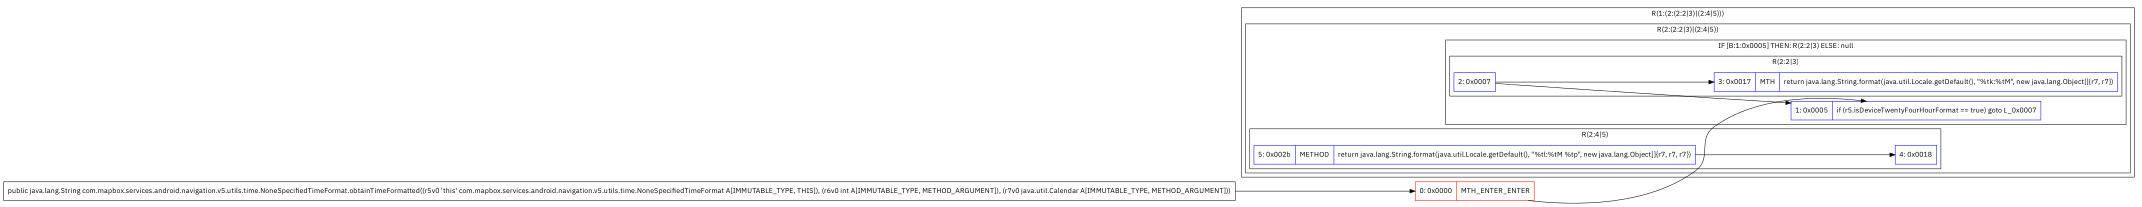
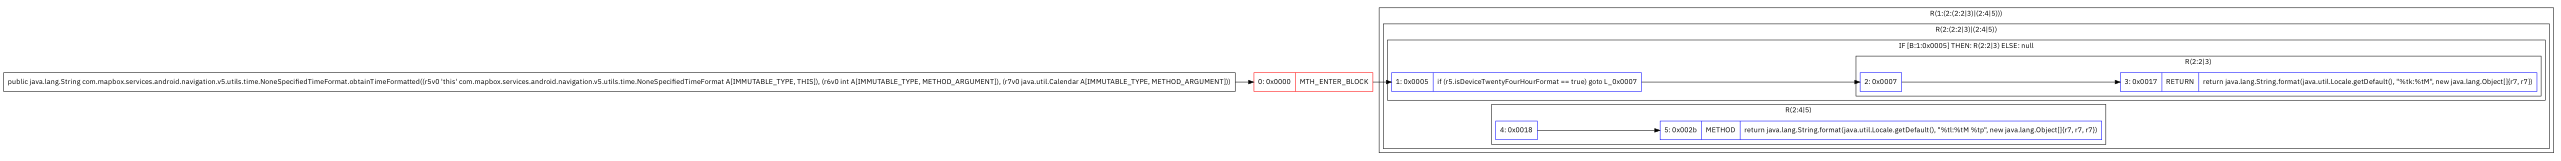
node "3: 0x0017": text "MTH" -> "RETURN"
edge "2: 0x0007" -> "1: 0x0005": reversed
edge "5: 0x002b" -> "4: 0x0018": reversed
node "0: 0x0000": text "MTH_ENTER_ENTER" -> "MTH_ENTER_BLOCK"
